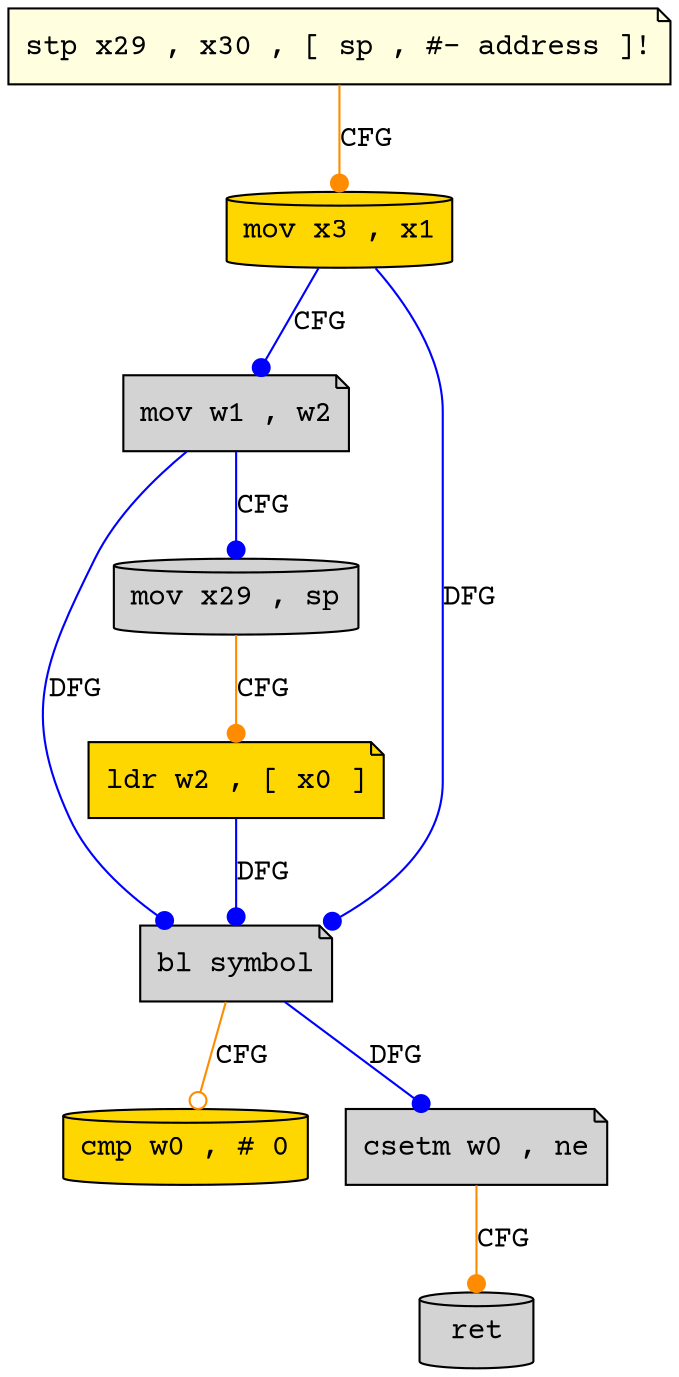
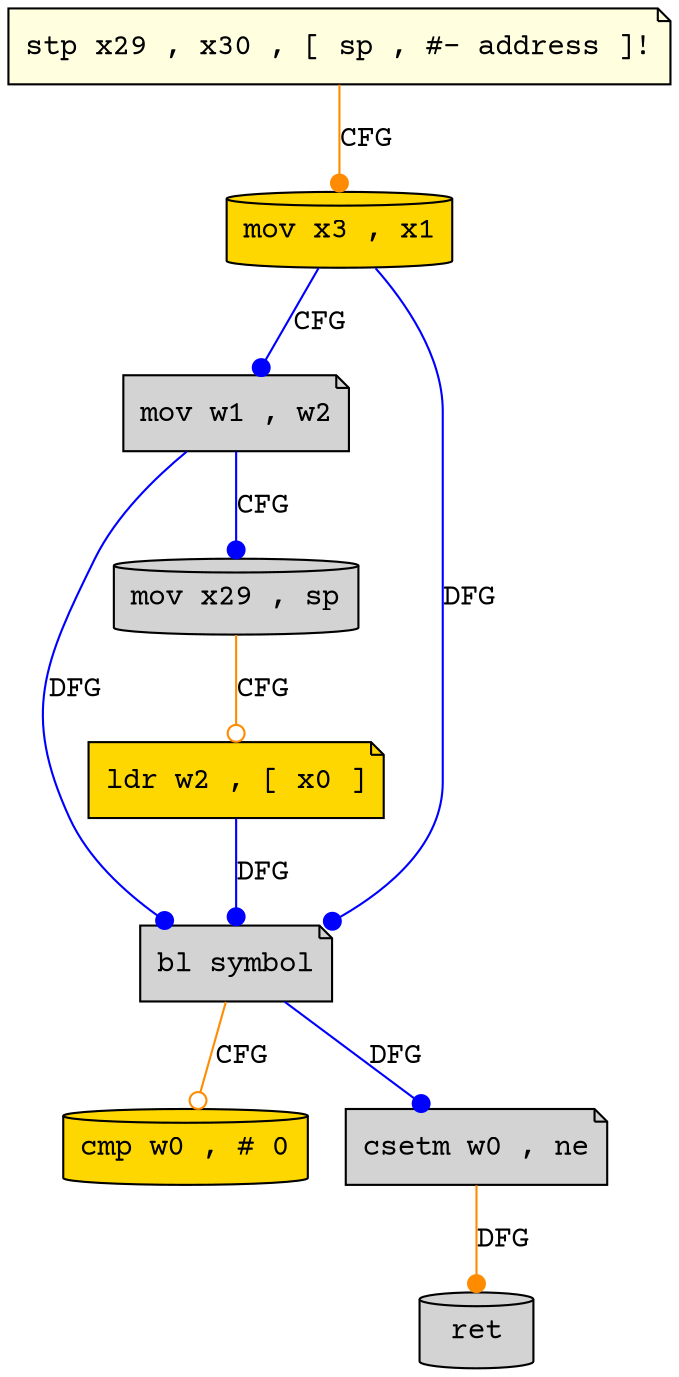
edge "mov x29 , sp" -> "ldr w2 , [ x0 ]": arrowhead dot -> odot
edge "csetm w0 , ne" -> "ret": label "CFG" -> "DFG"
